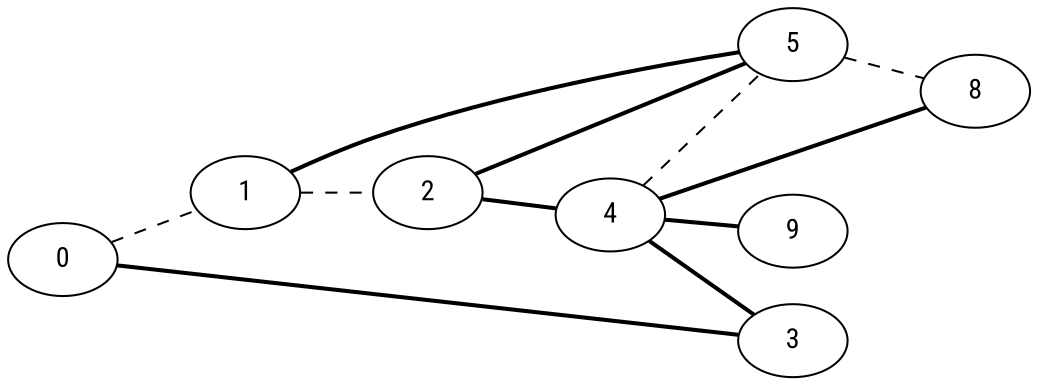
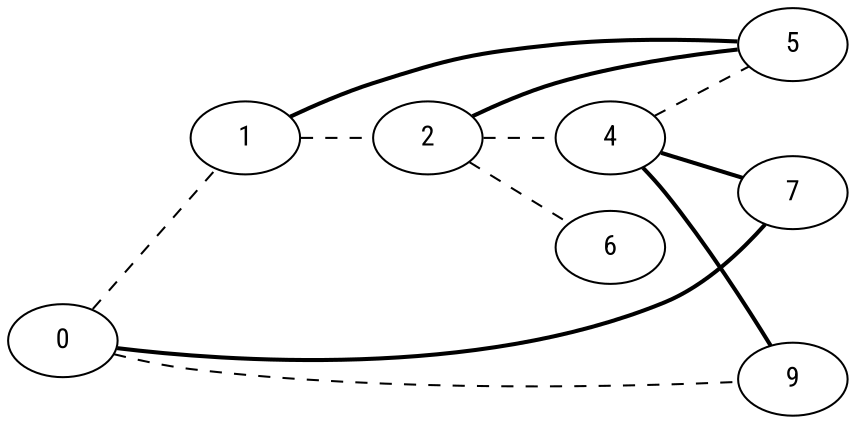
node "8": removed
edge "2" -- "4": style bold -> dashed
node "6": added
node "3": label "3" -> "7"
edge "0" -- "9": added
